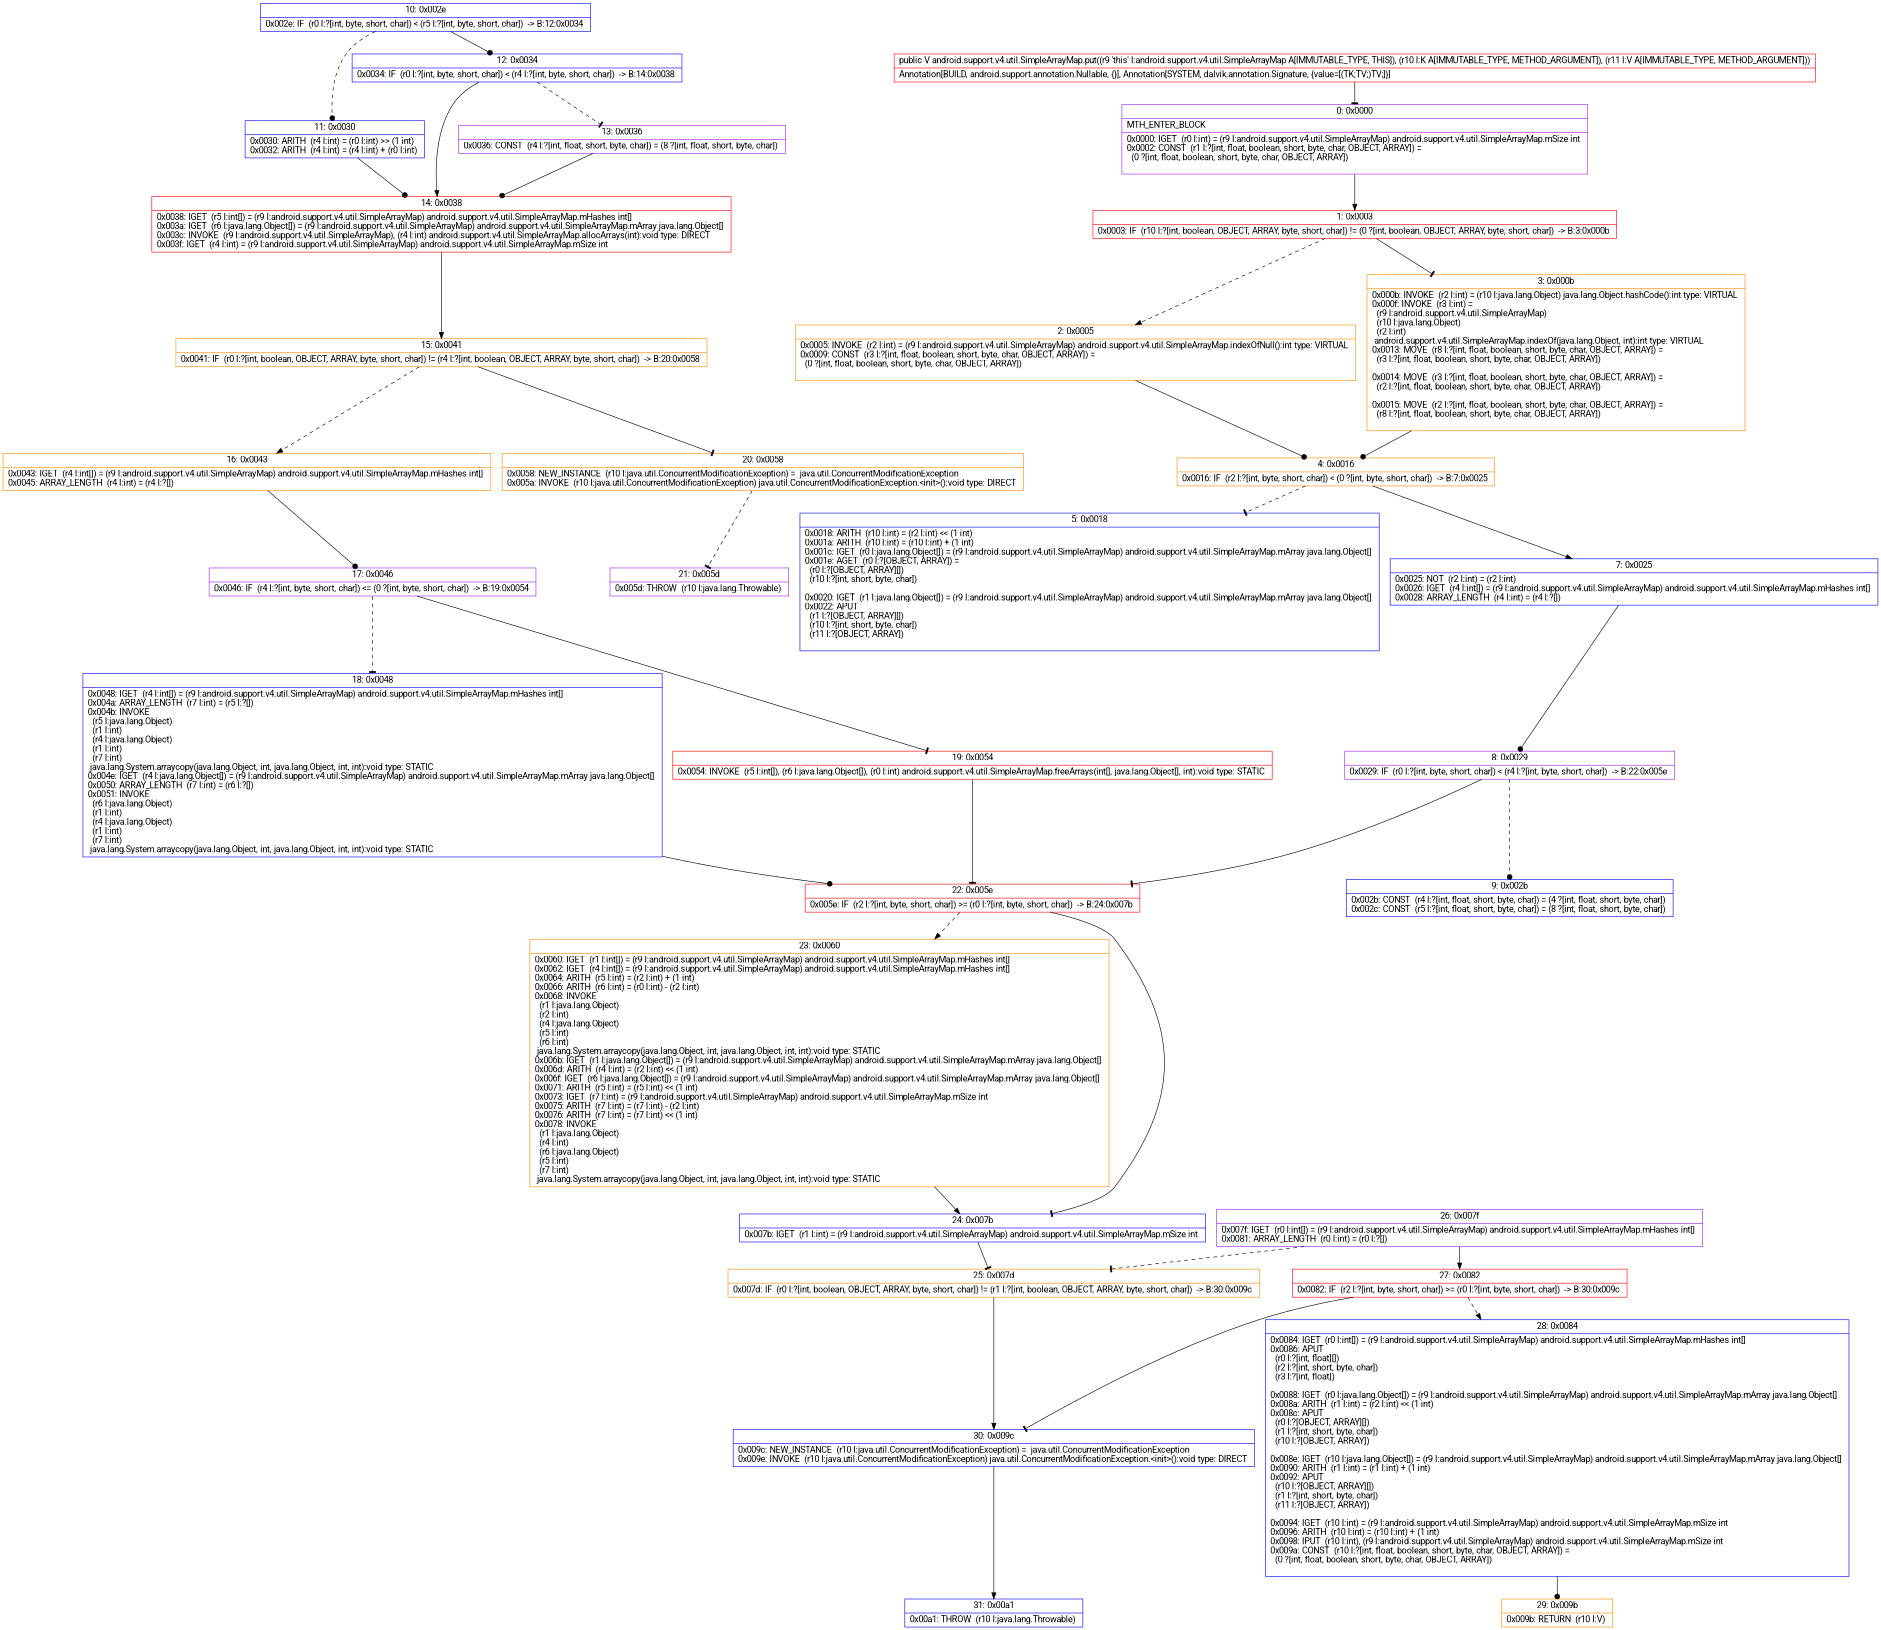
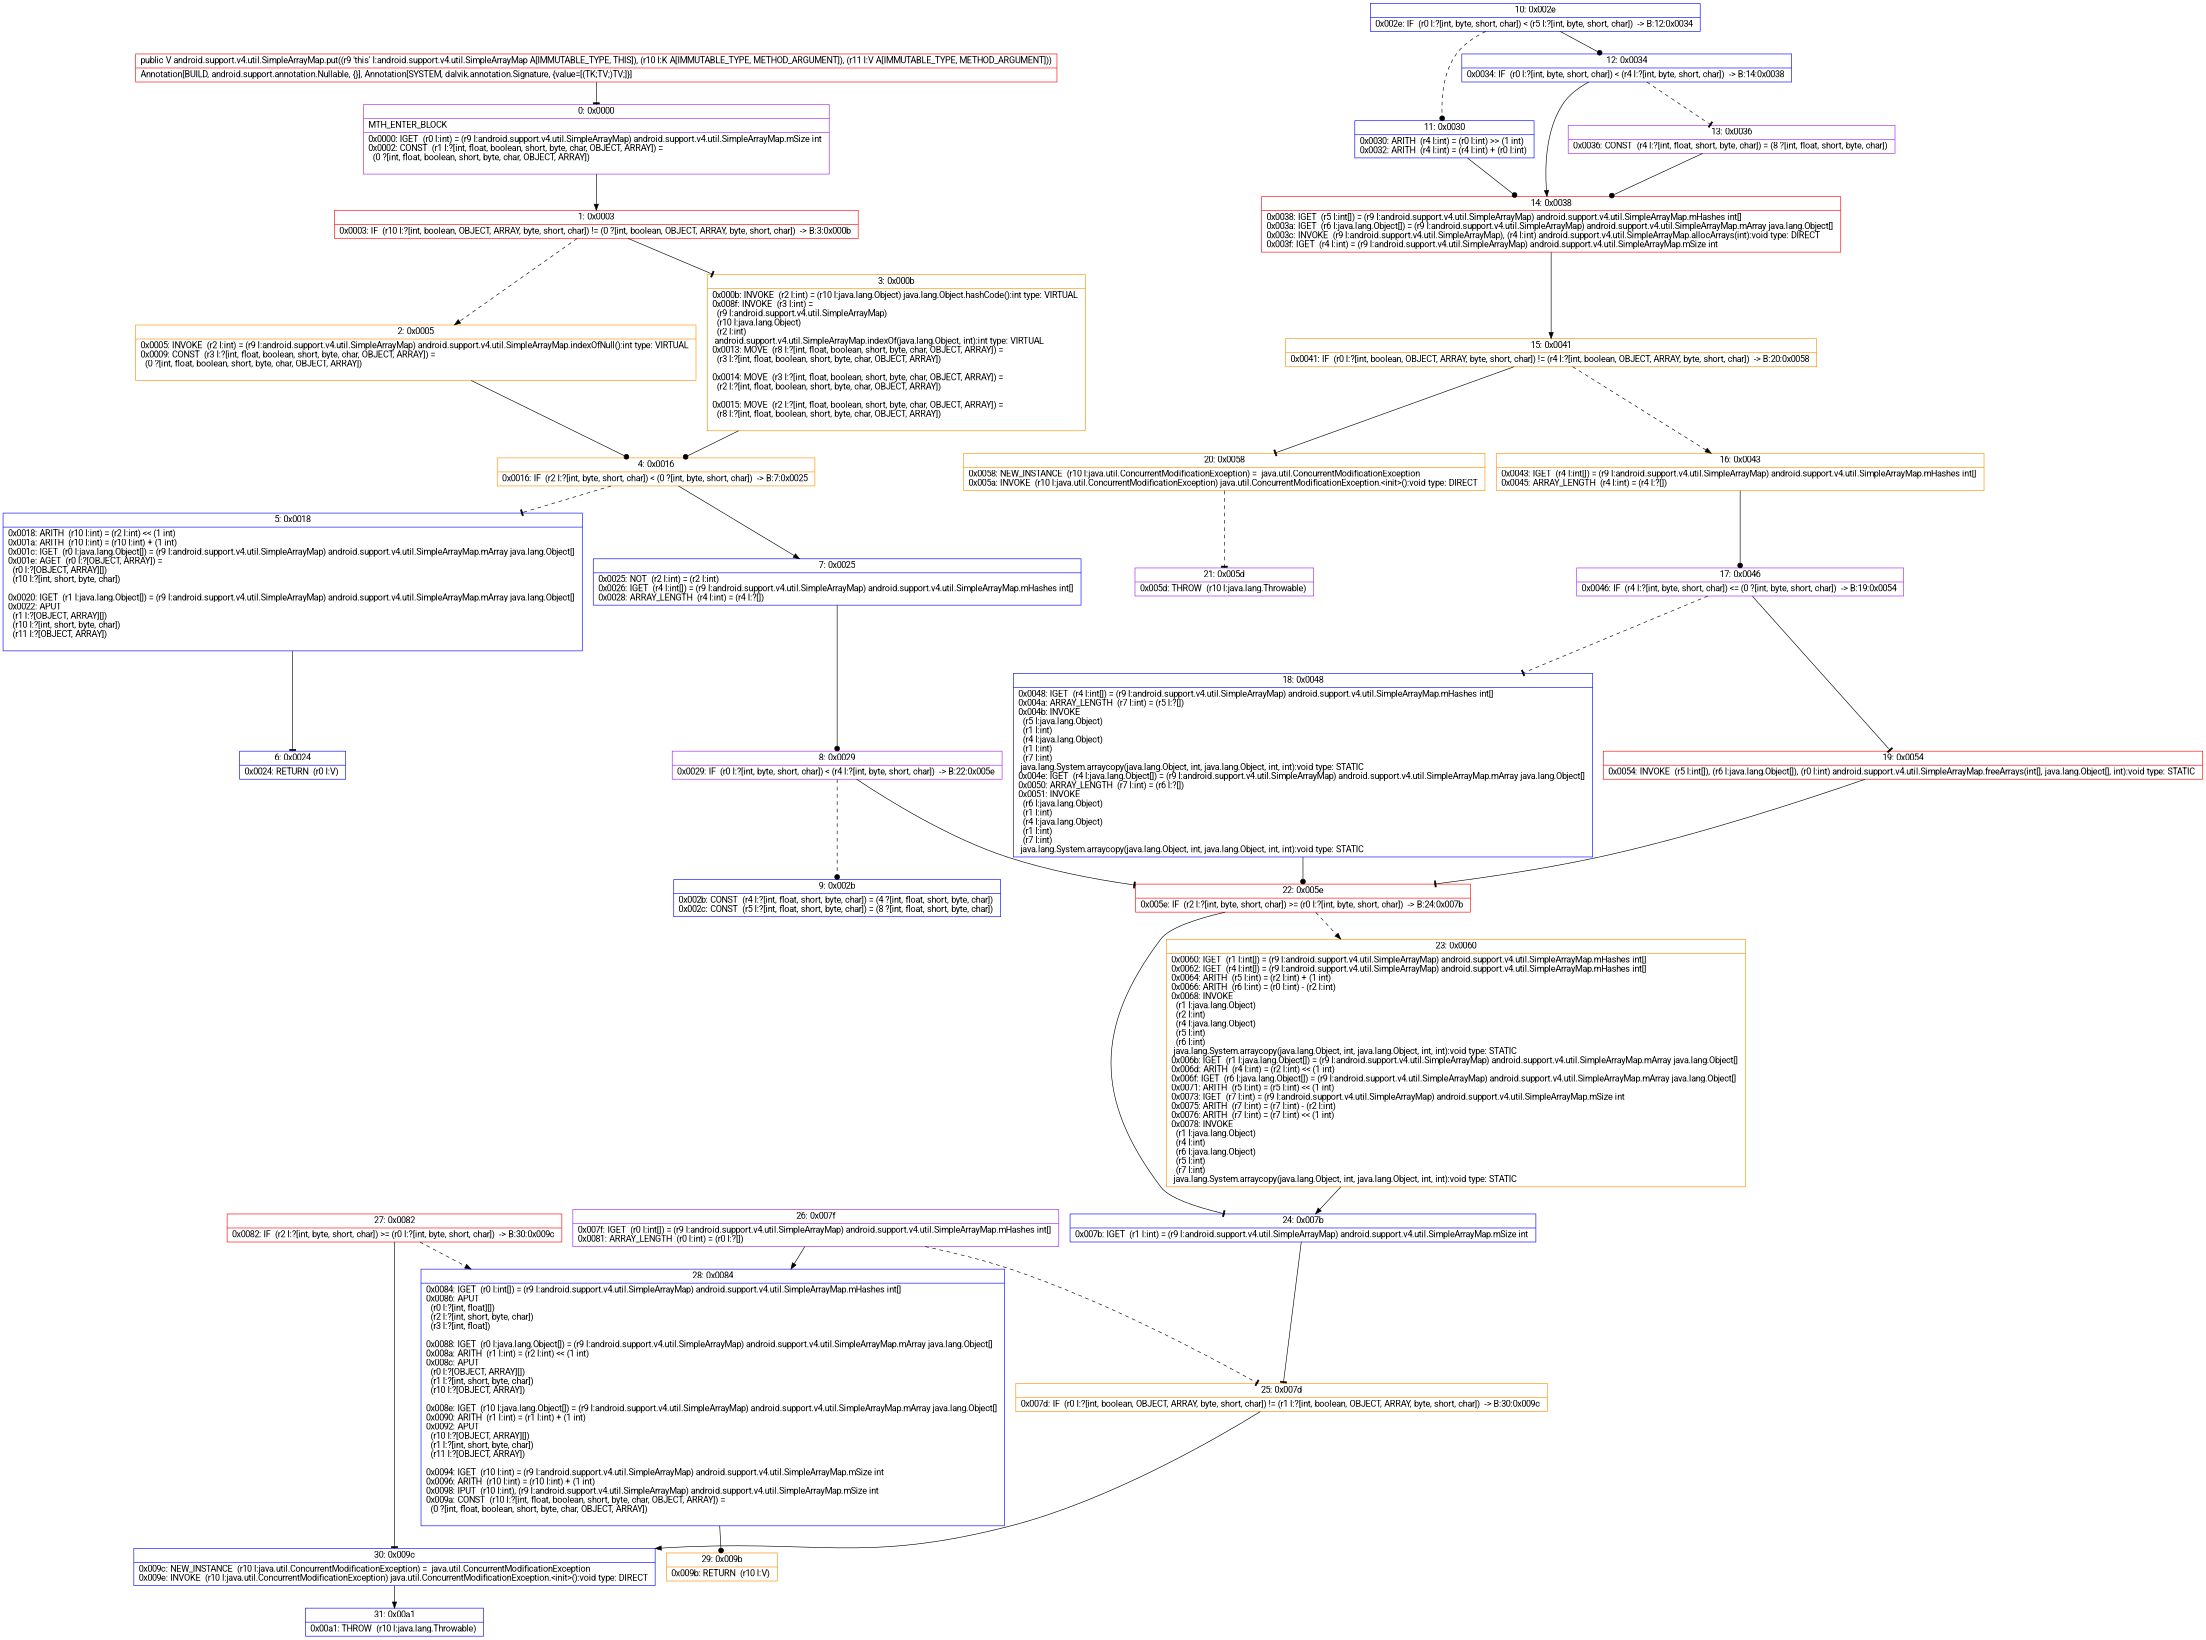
node "3: 0x000b": text "0x000f: INVOKE  (r3 I:int) =" -> "0x008f: INVOKE  (r3 I:int) ="
node "6: 0x0024": added
edge "26: 0x007f" -> "27: 0x0082": now "26: 0x007f" -> "28: 0x0084"
